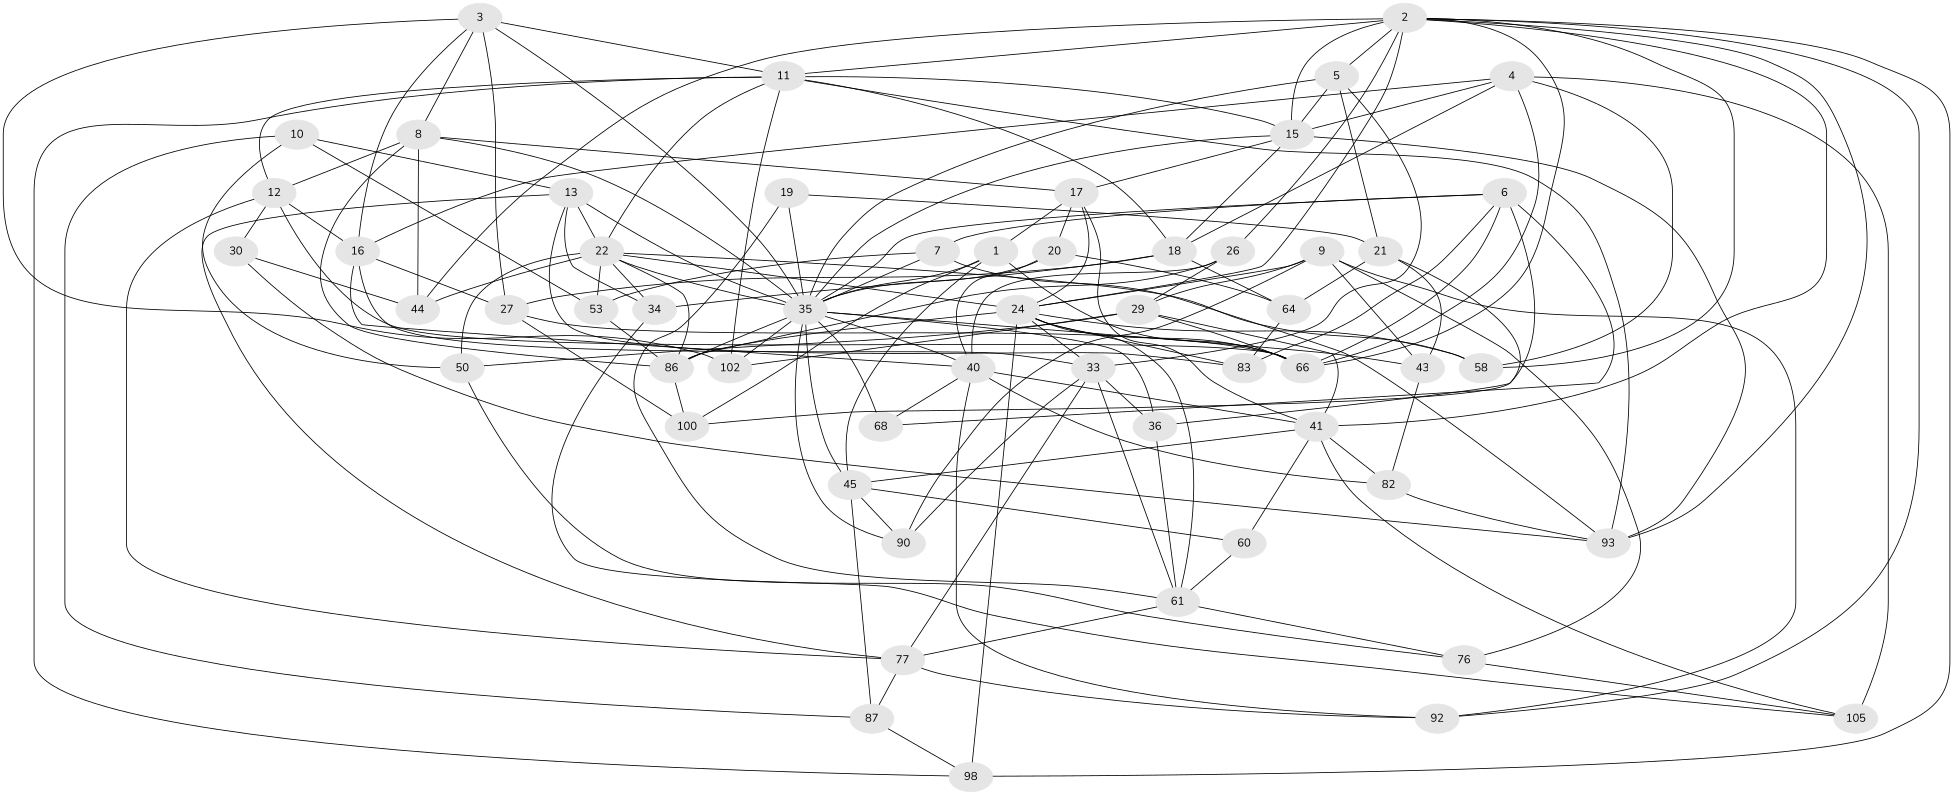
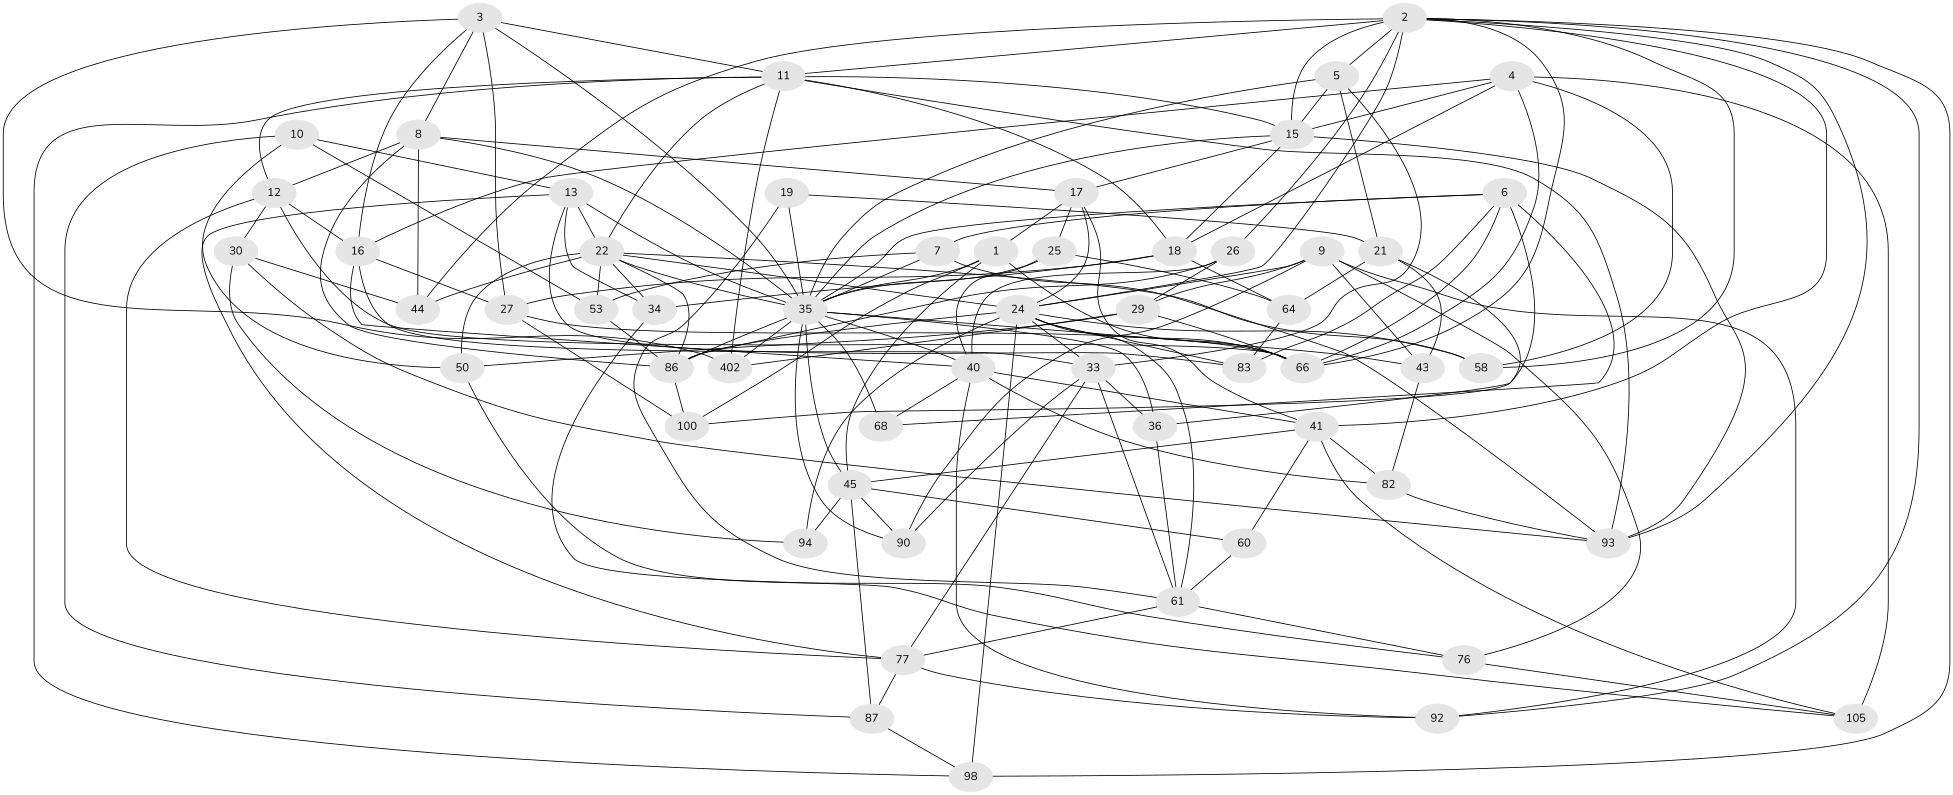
node "20": label "20" -> "25"
edge "29" -- "41": removed
node "102": label "102" -> "402"
node "94": added
